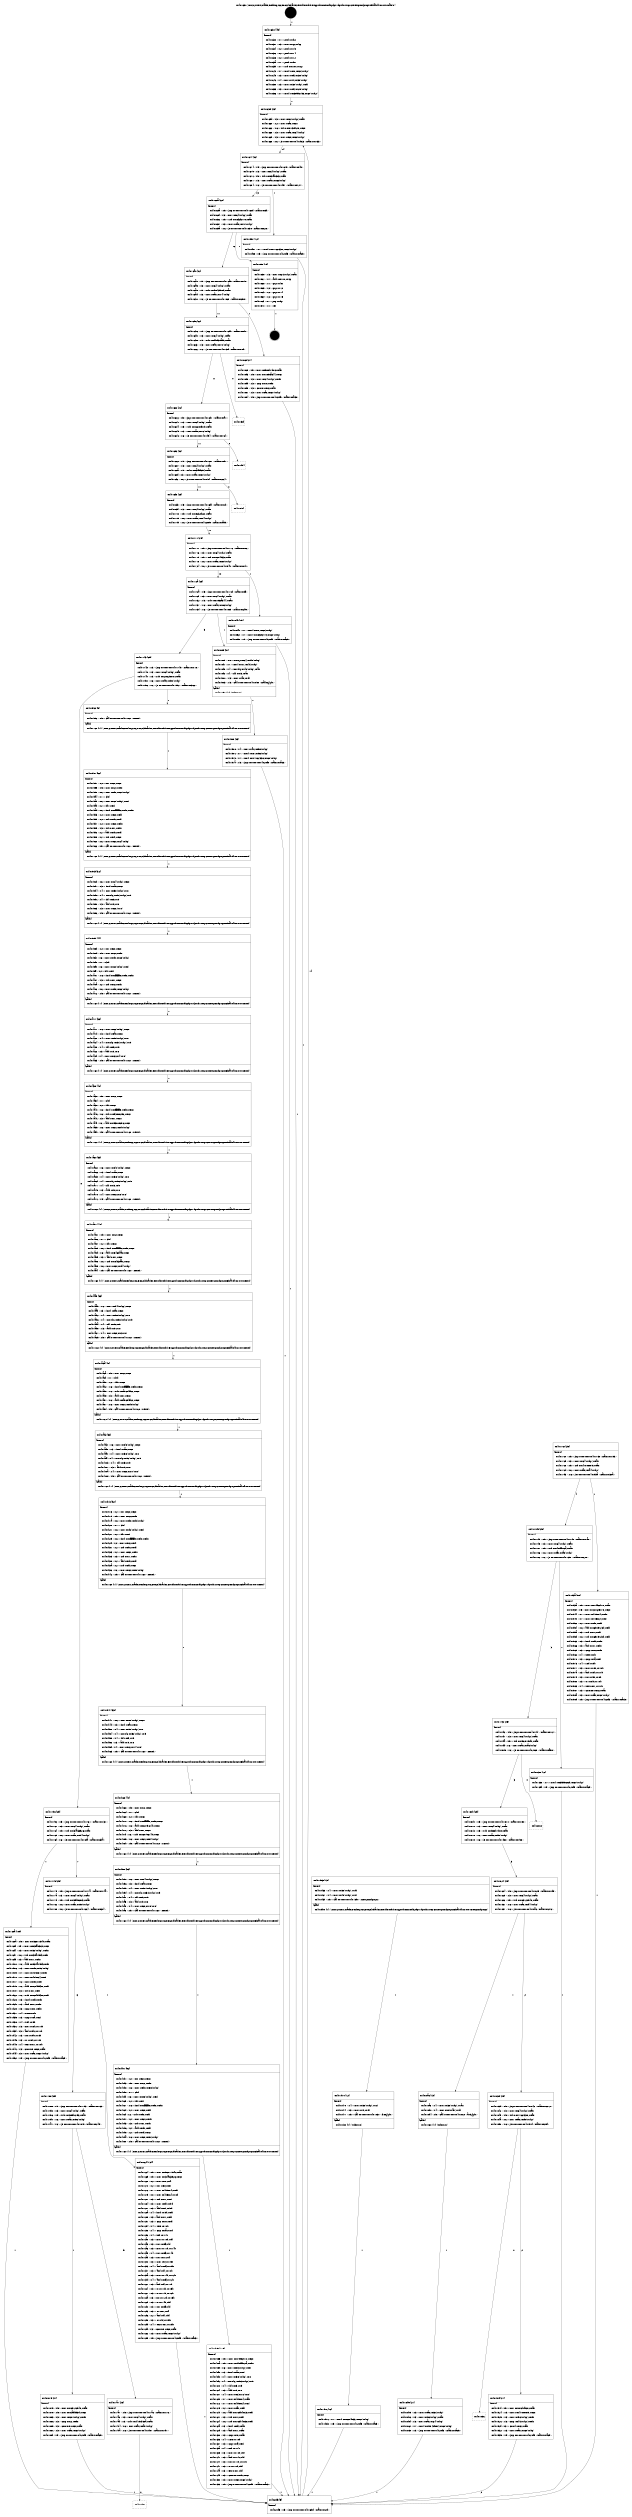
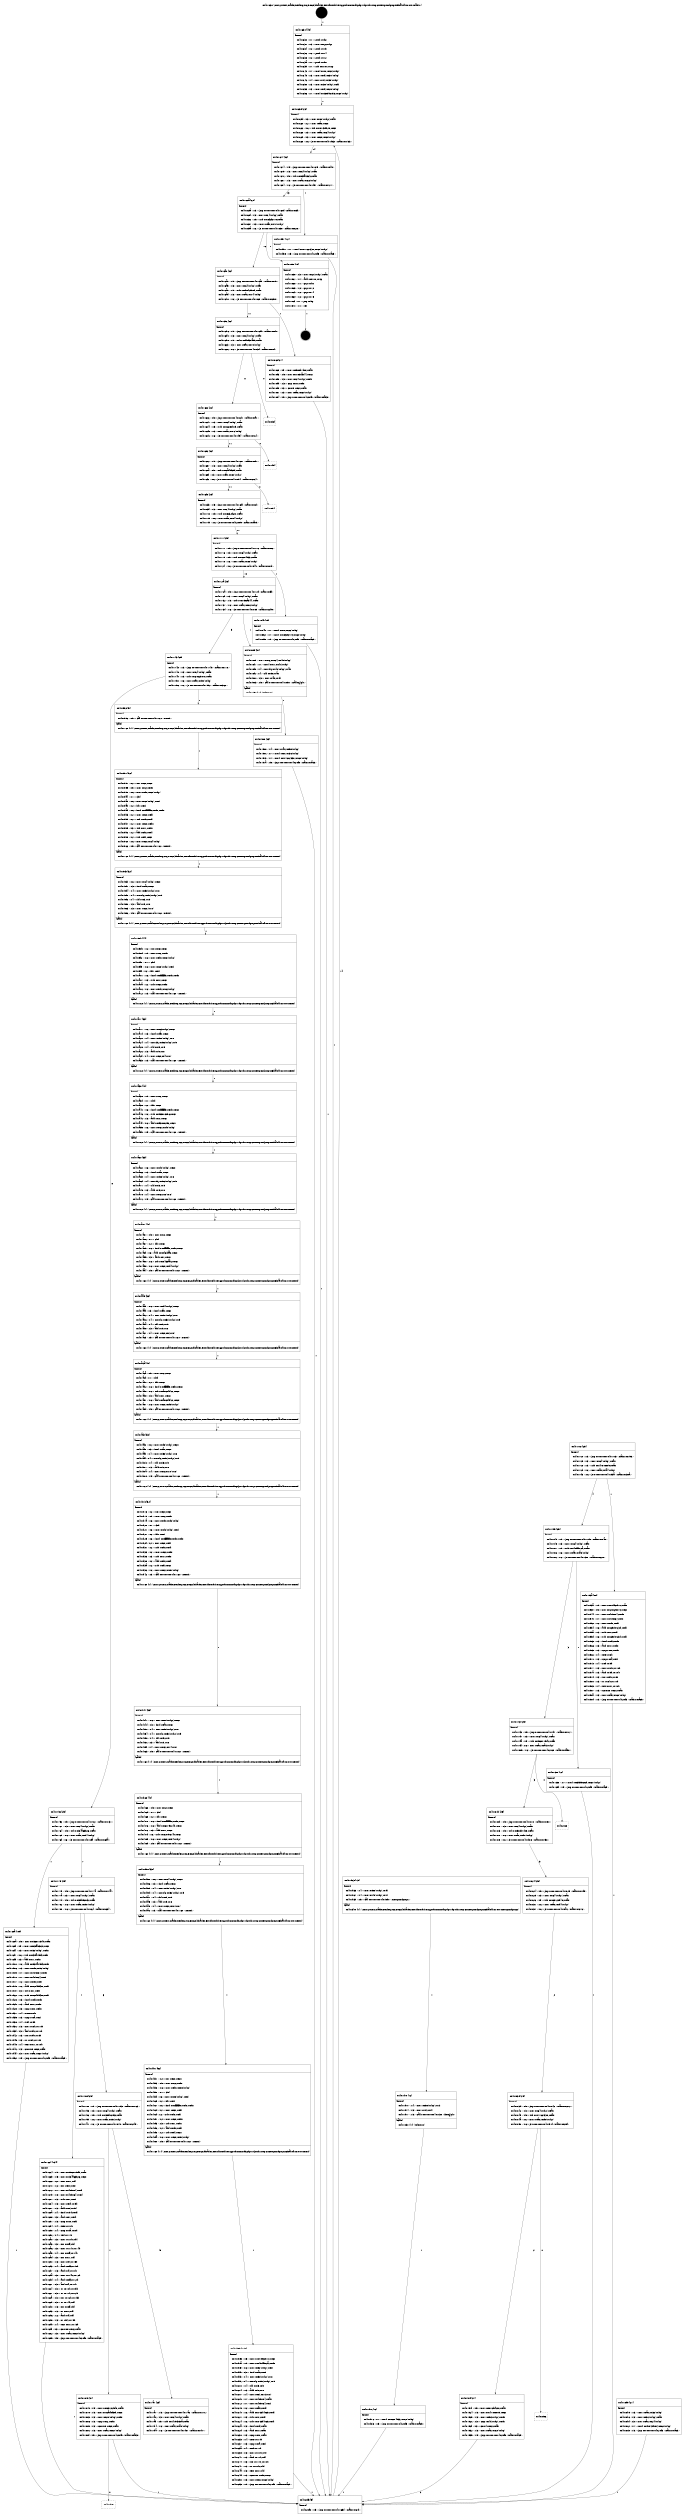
node "0x4018ac [13]": removed
edge "0x4017a7 [25]" -> "0x401de7": now "0x401879 [27]" -> "0x401de7"
